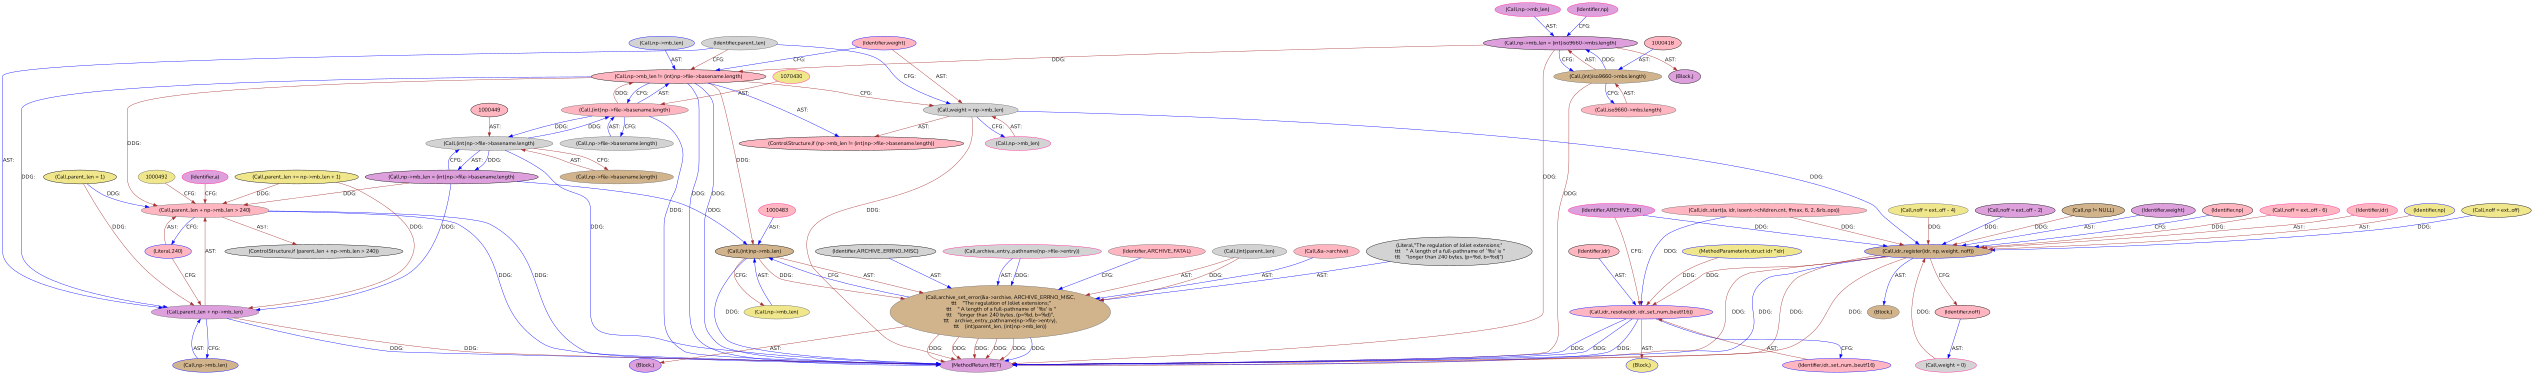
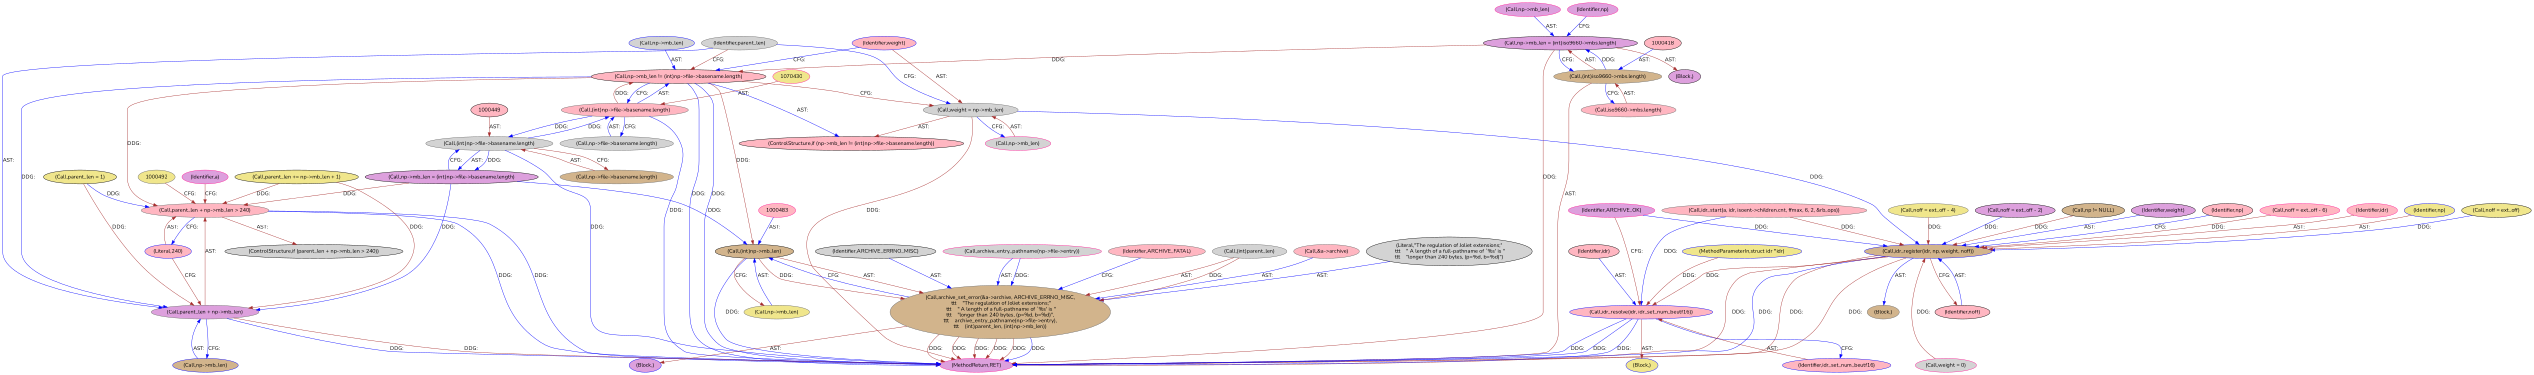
edge "(Call,(int)iso9660->mbs.length)" -> "(MethodReturn,RET)": label "DDG: " -> "AST: "
edge "(Identifier,noff)" -> "(Call,weight = 0)": now "(Identifier,noff)" -> "(Call,idr_register(idr, np, weight, noff))"
node "(MethodReturn,RET)": color gray40 -> deeppink
